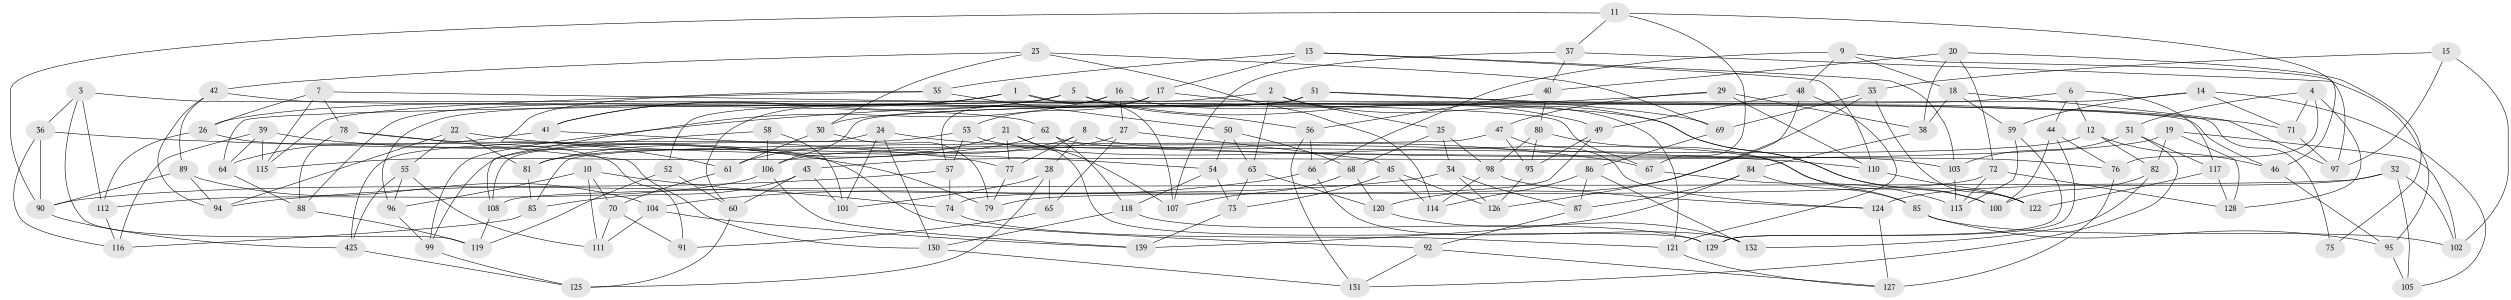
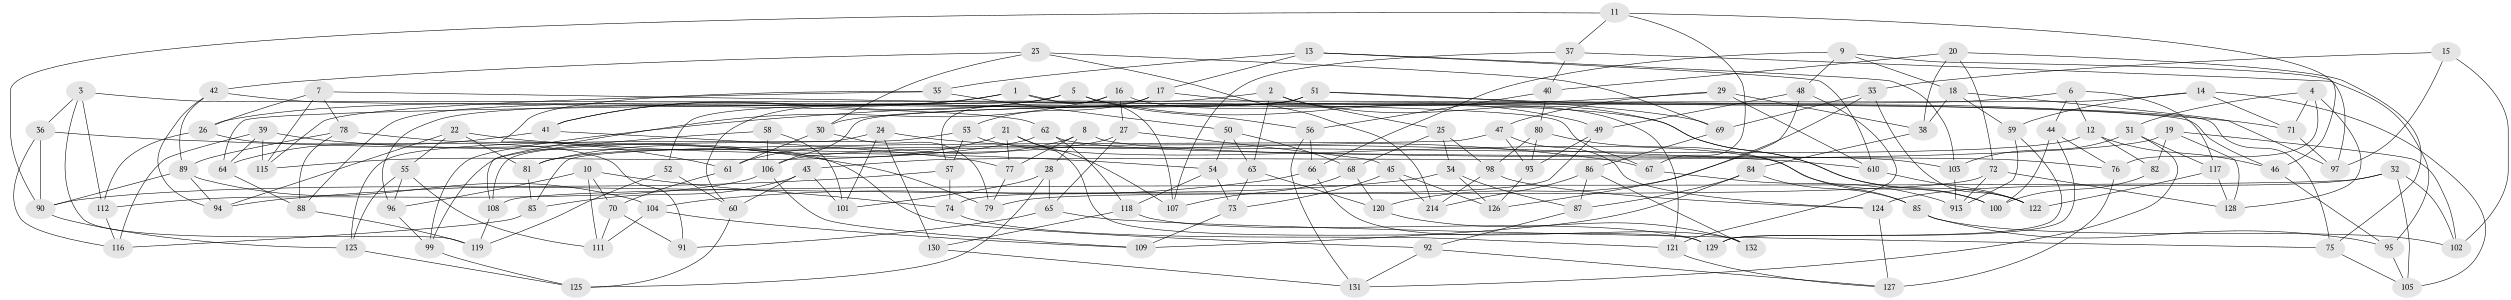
node "110": label "110" -> "610"
edge "78" -- "130": now "78" -- "89"
node "114": label "114" -> "214"
node "113": label "113" -> "913"
edge "65" -- "75": added
edge "82" -- "132": removed
node "423": label "423" -> "123"
node "139": label "139" -> "109"
edge "75" -- "105": added
